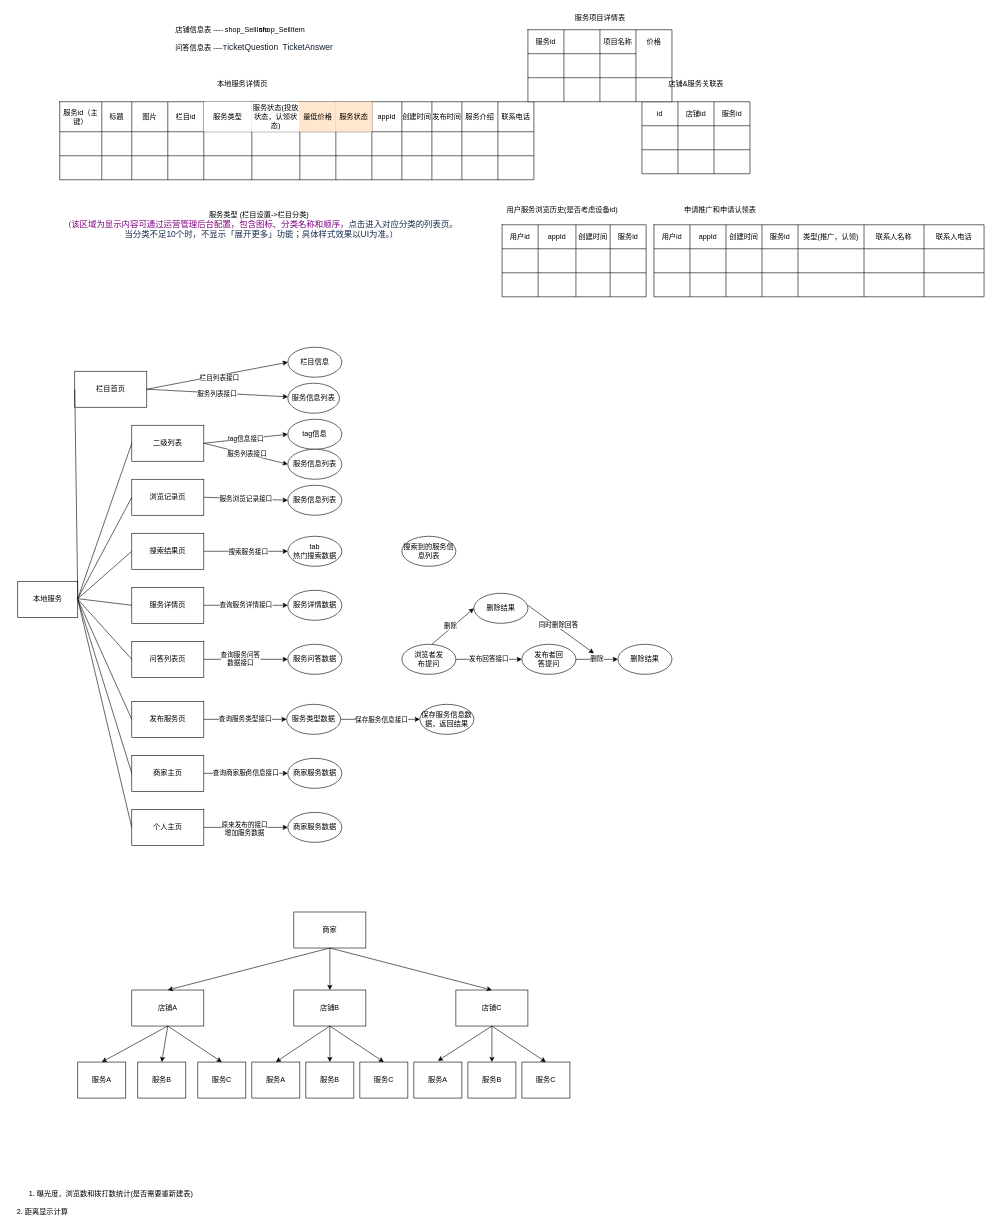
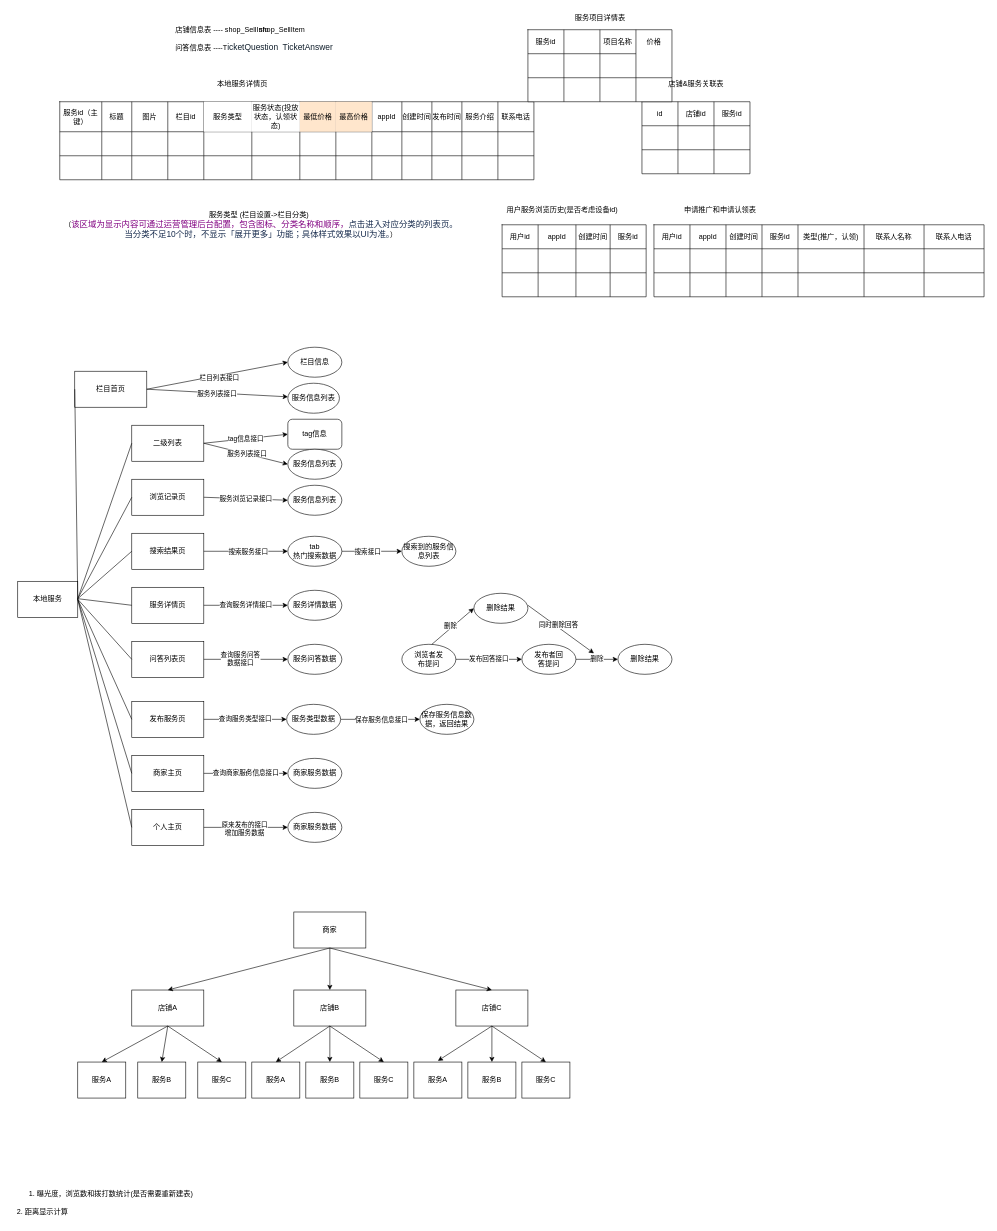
node "服务状态": label "服务状态" -> "最高价格"
node "tag信息": shape ellipse -> rounded rectangle
edge "tab 热门搜索数据" -> "搜索到的服务信息列表": added, label "搜索接口"
